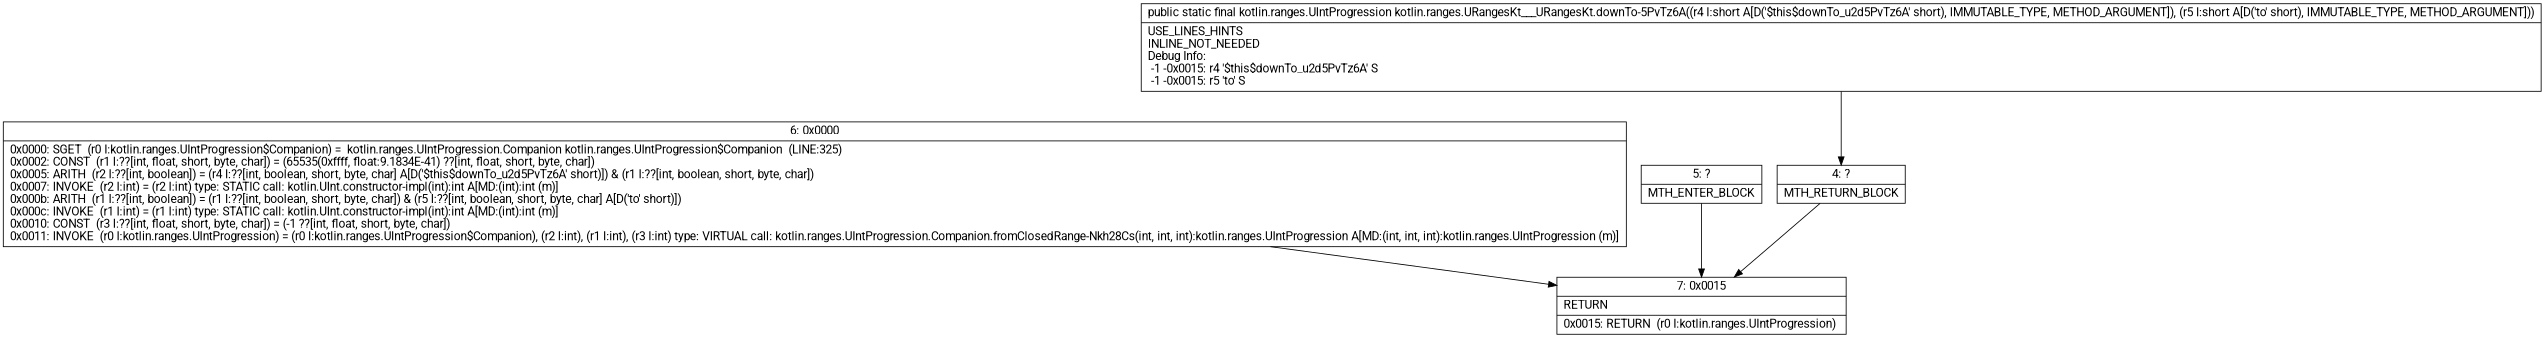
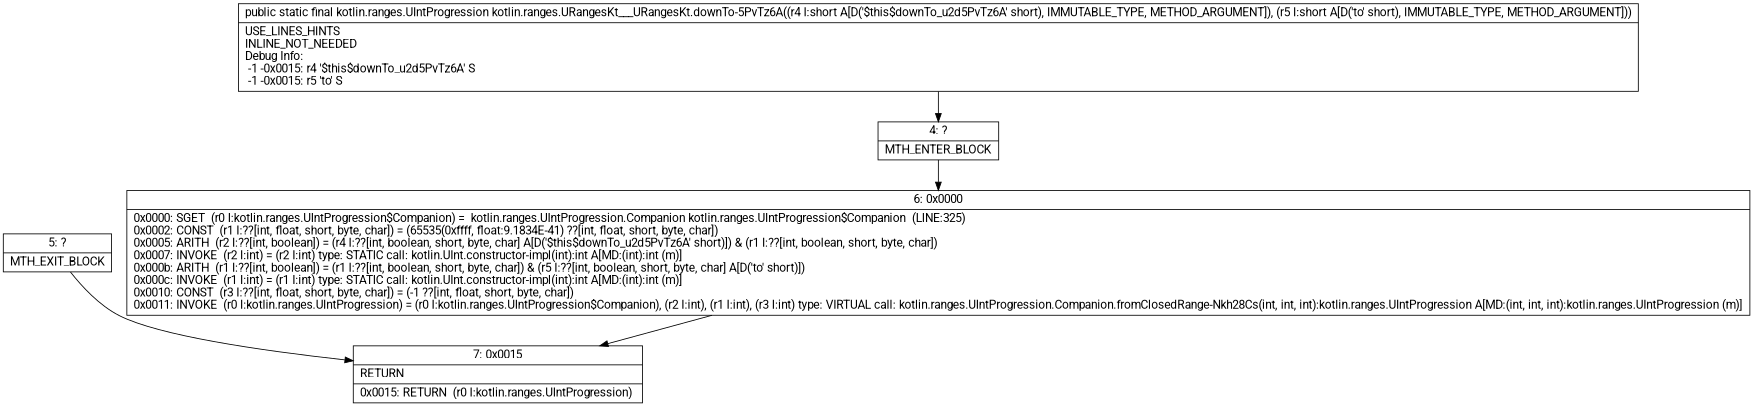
node "5: ?": text "MTH_ENTER_BLOCK" -> "MTH_EXIT_BLOCK"
node "4: ?": text "MTH_RETURN_BLOCK" -> "MTH_ENTER_BLOCK"
edge "4: ?" -> "7: 0x0015": now "4: ?" -> "6: 0x0000"
